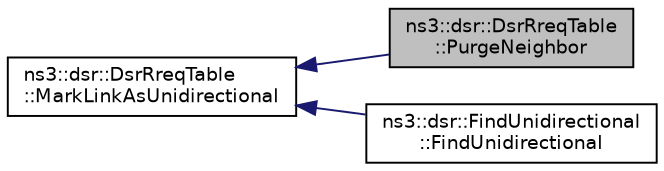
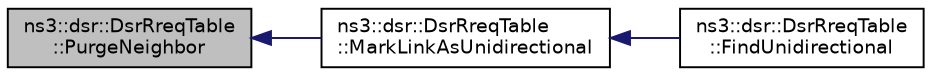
edge "ns3::dsr::DsrRreqTable ::PurgeNeighbor" -> "ns3::dsr::DsrRreqTable ::MarkLinkAsUnidirectional": reversed
node "ns3::dsr::FindUnidirectional ::FindUnidirectional": label "ns3::dsr::FindUnidirectional ::FindUnidirectional" -> "ns3::dsr::DsrRreqTable ::FindUnidirectional"
